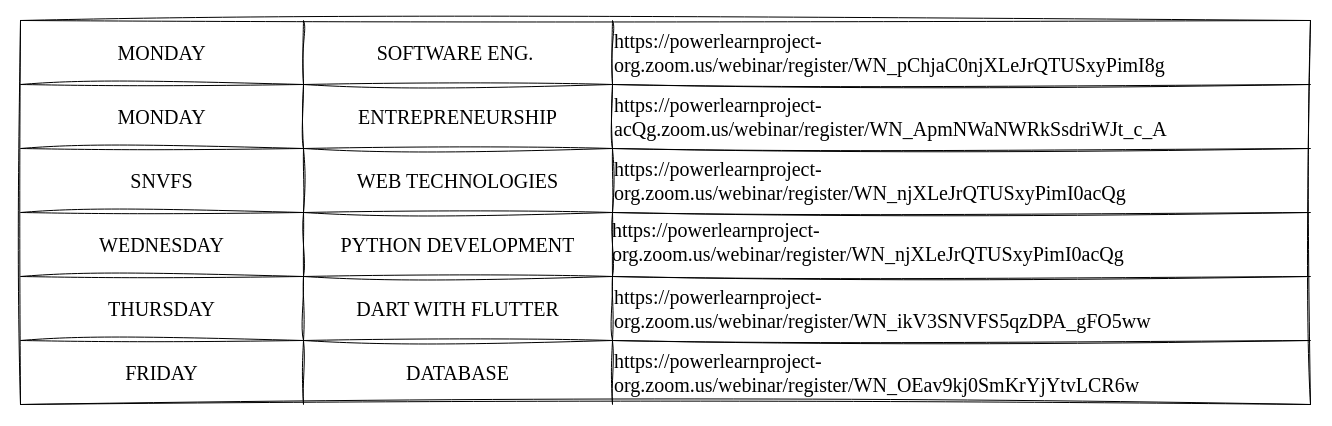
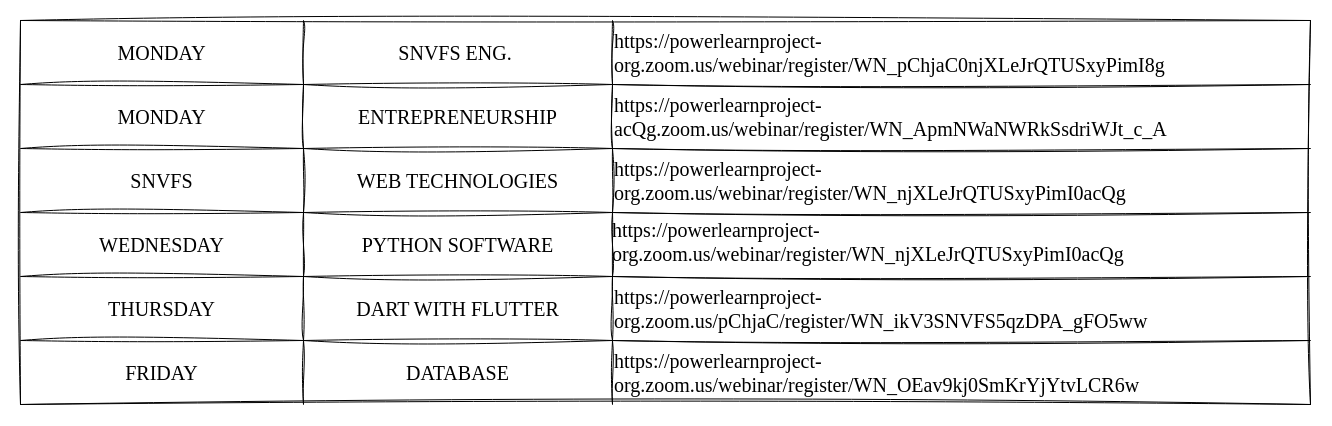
node "SOFTWARE ENG.": label "SOFTWARE ENG." -> "SNVFS ENG."
node "PYTHON DEVELOPMENT": label "PYTHON DEVELOPMENT" -> "PYTHON SOFTWARE"
node "https://powerlearnproject-org.zoom.us/webinar/register/WN_ikV3SNVFS5qzDPA_gFO5ww": label "https://powerlearnproject-org.zoom.us/webinar/register/WN_ikV3SNVFS5qzDPA_gFO5ww" -> "https://powerlearnproject-org.zoom.us/pChjaC/register/WN_ikV3SNVFS5qzDPA_gFO5ww"
